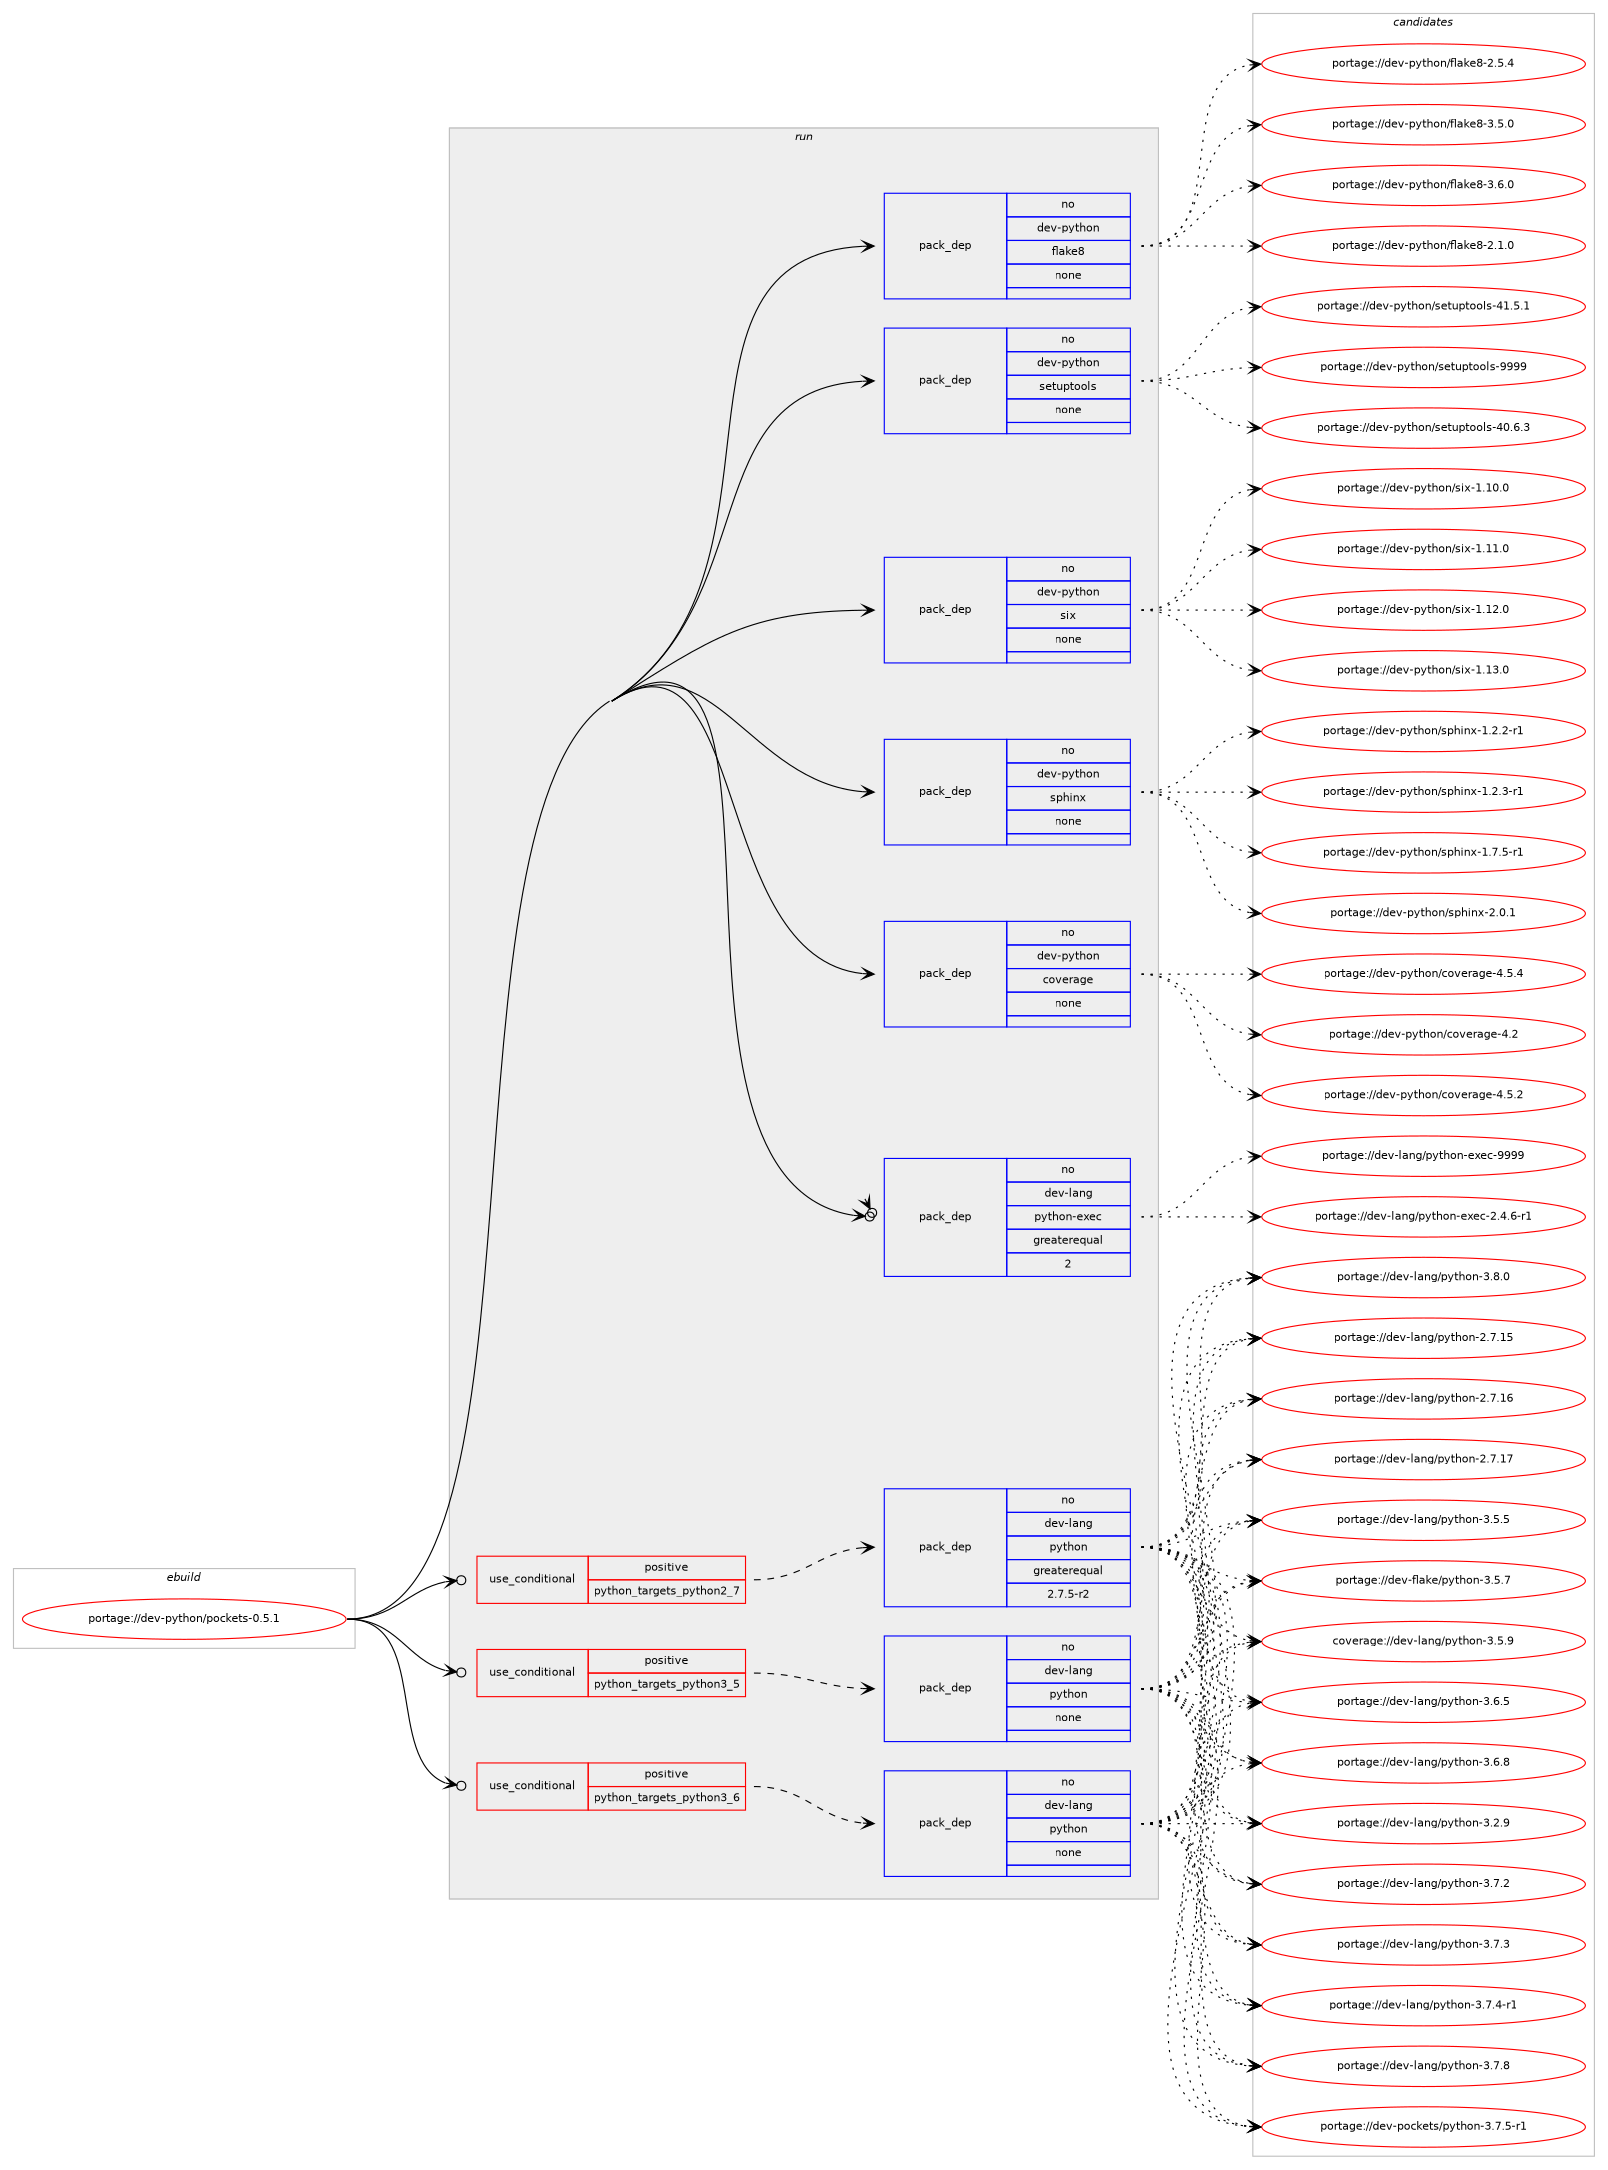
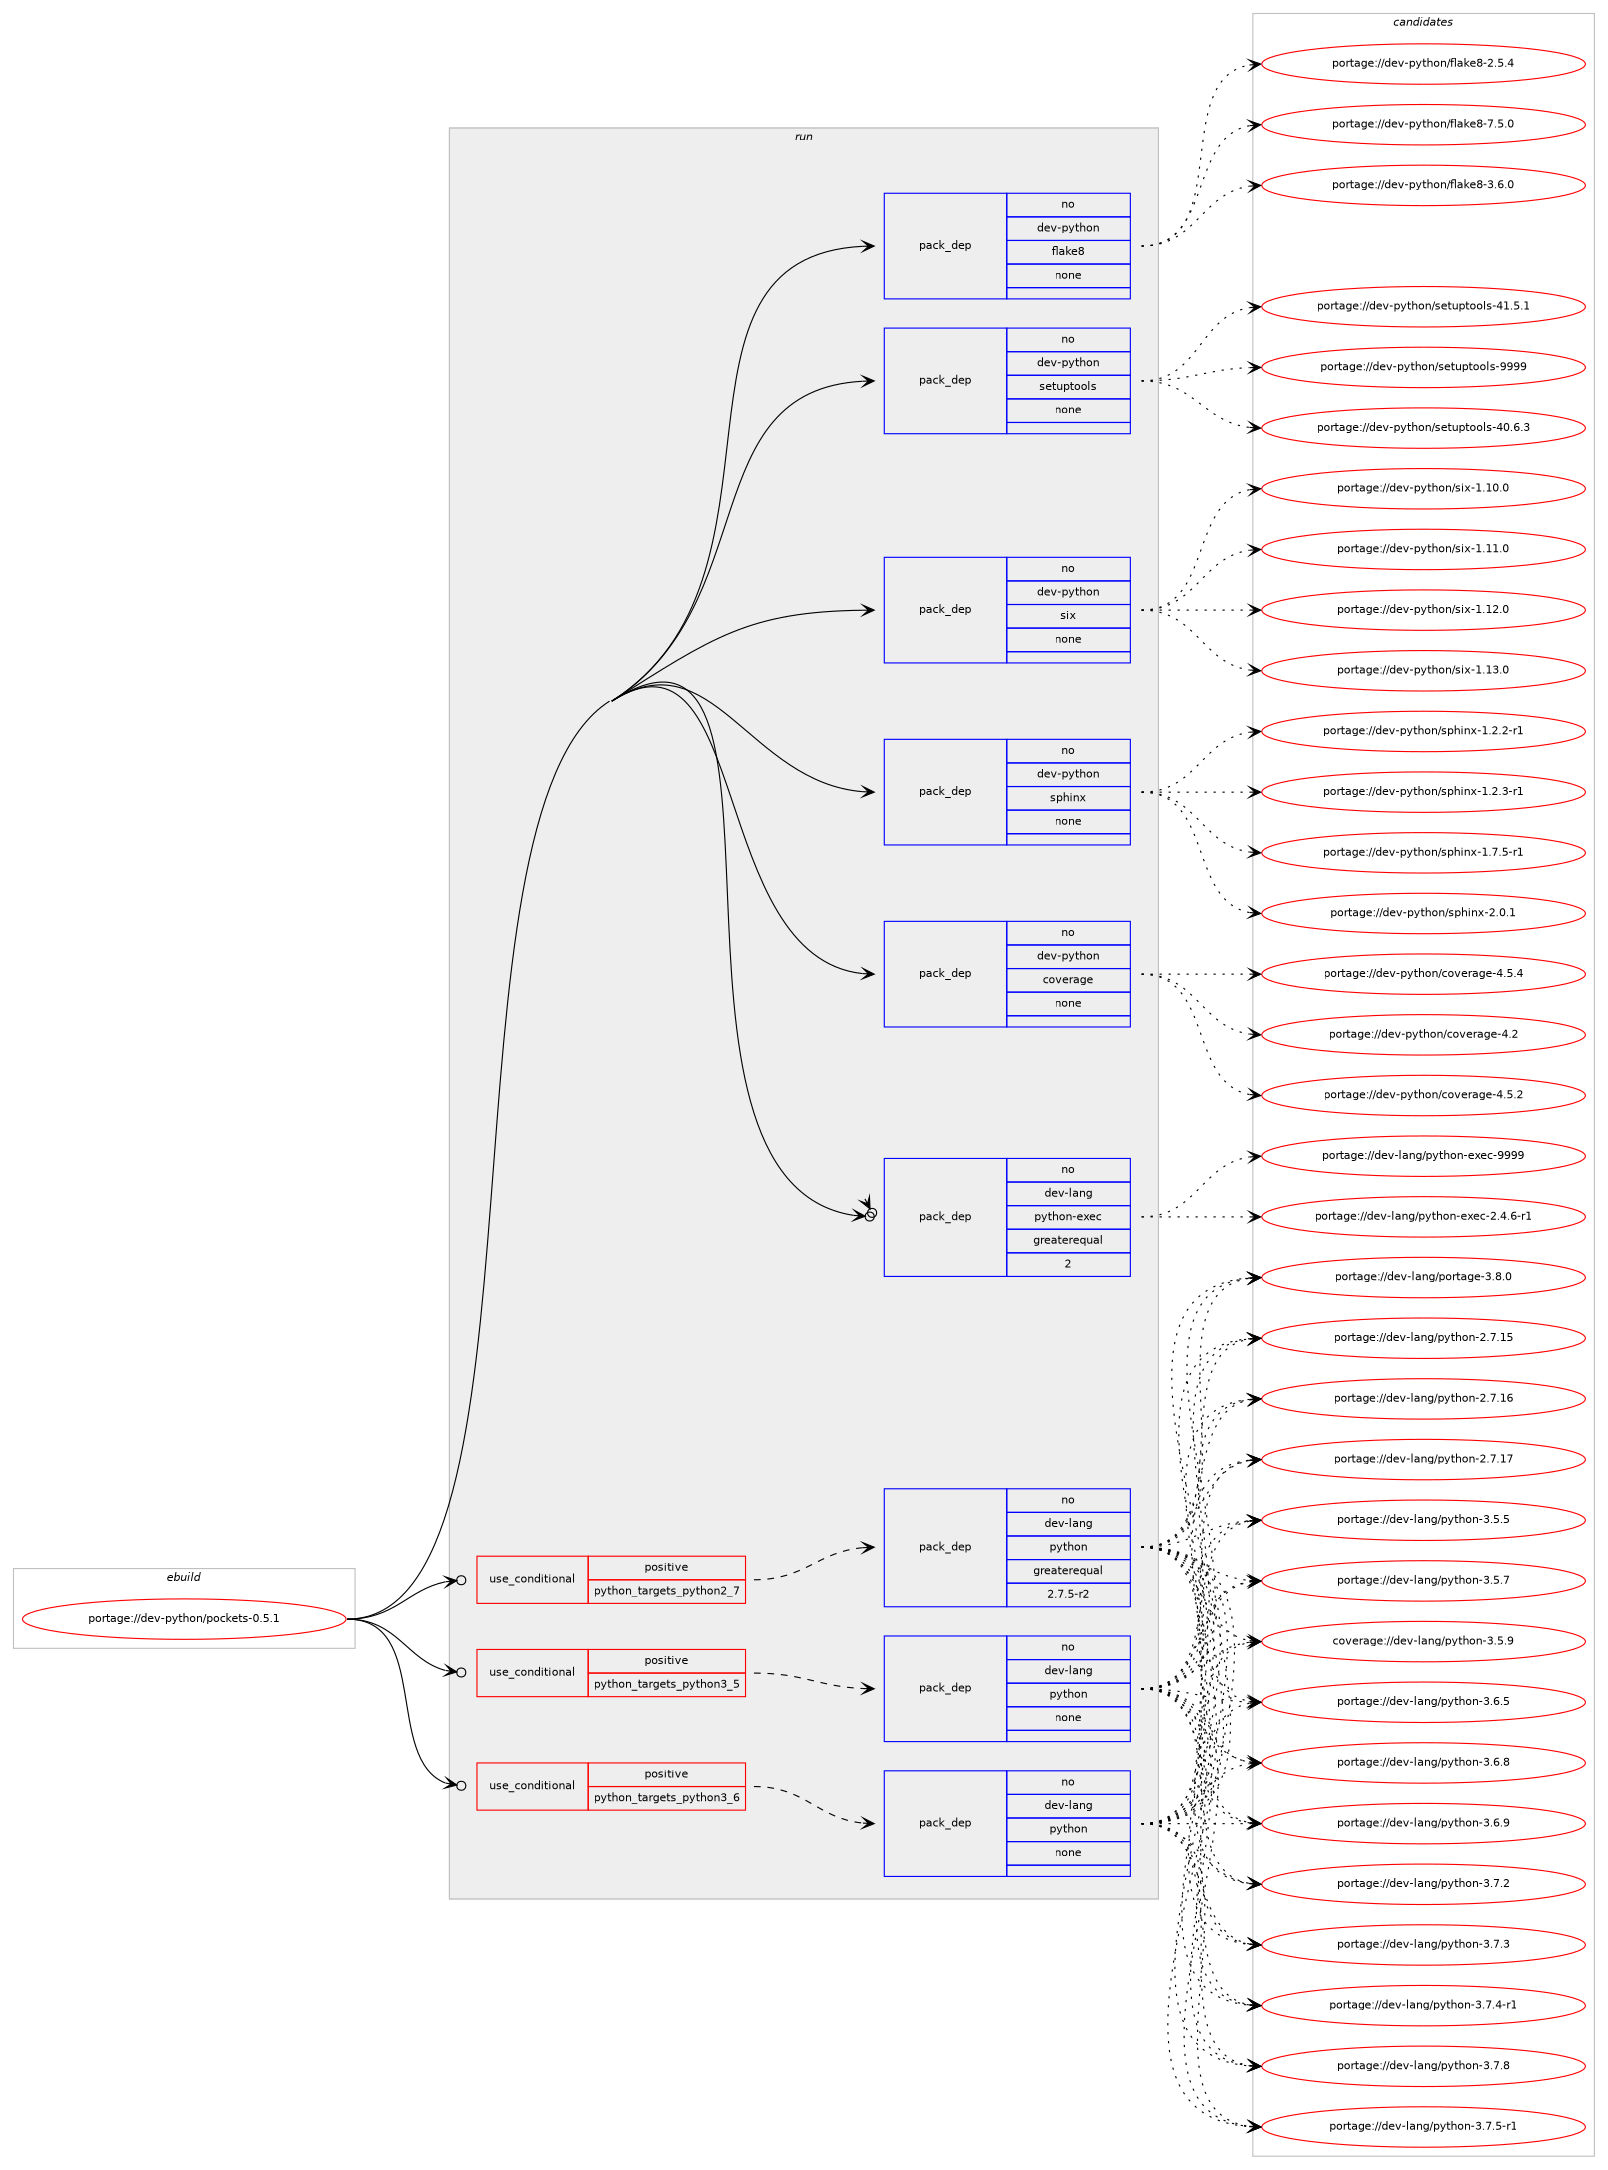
node "portage://dev-python/flake8-3.5.0": label "portage://dev-python/flake8-3.5.0" -> "portage://dev-python/flake8-7.5.0"
node "portage://dev-python/flake8-2.1.0": removed
node "portage://dev-lang/python-3.8.0": label "portage://dev-lang/python-3.8.0" -> "portage://dev-lang/portage-3.8.0"
node "portage://dev-flake/python-3.5.7": label "portage://dev-flake/python-3.5.7" -> "portage://dev-lang/python-3.5.7"
node "portage://dev-lang/python-3.2.9": label "portage://dev-lang/python-3.2.9" -> "portage://dev-lang/python-3.6.9"
node "portage://dev-pockets/python-3.7.5-r1": label "portage://dev-pockets/python-3.7.5-r1" -> "portage://dev-lang/python-3.7.5-r1"
